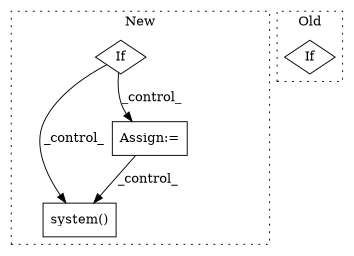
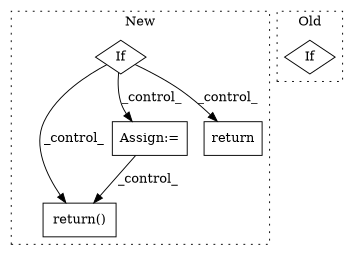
node "return": added
node "system()": label "system()" -> "return()"
